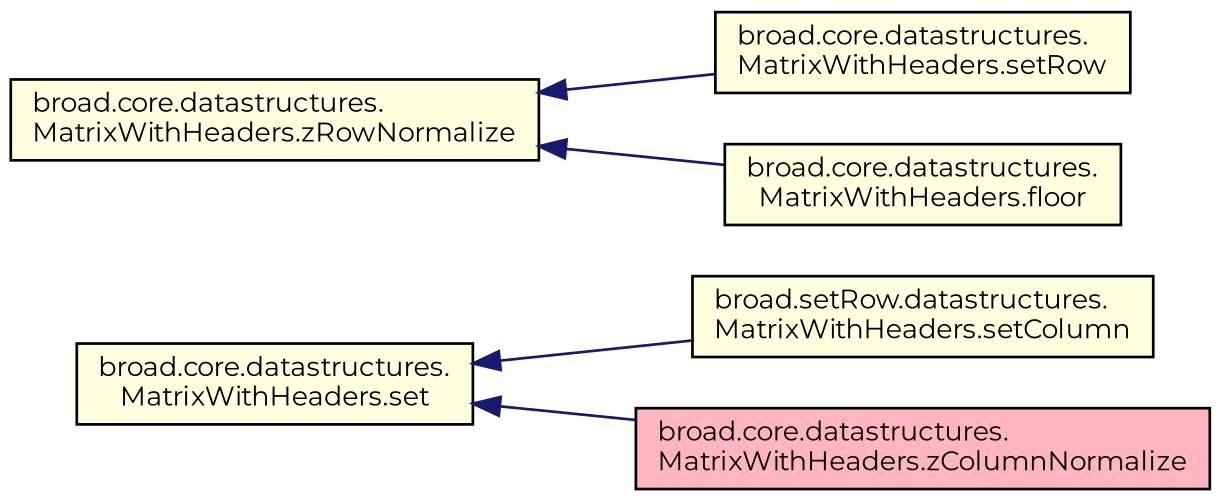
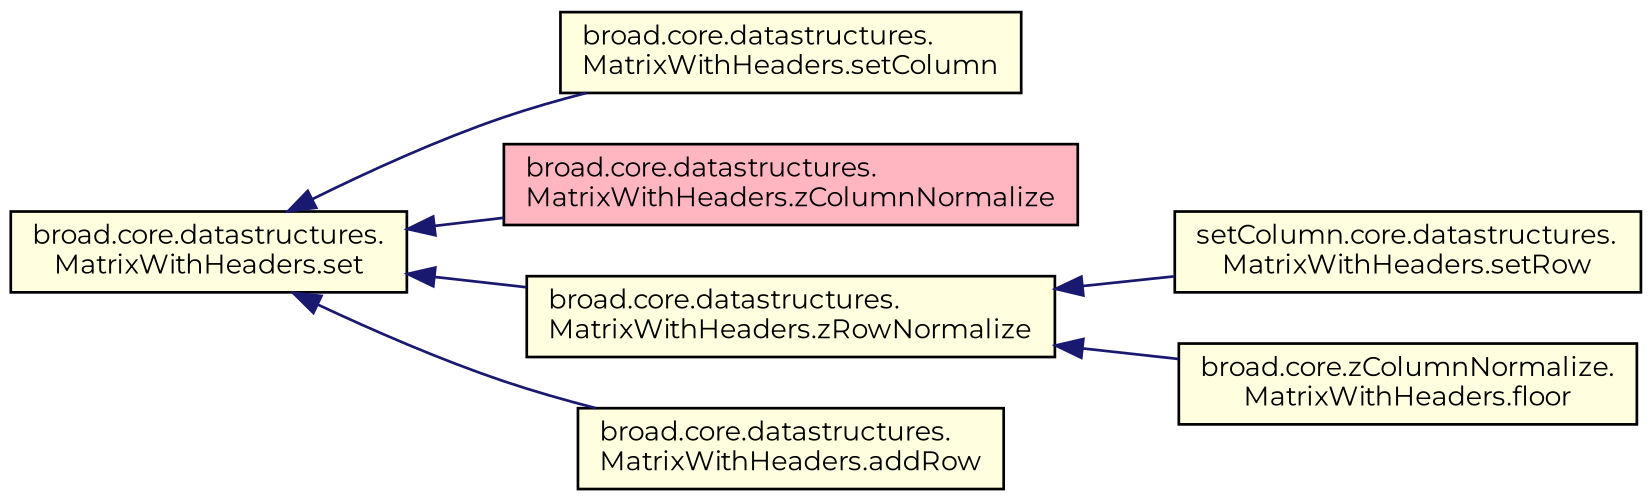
node "broad.core.datastructures. MatrixWithHeaders.setRow": label "broad.core.datastructures. MatrixWithHeaders.setRow" -> "setColumn.core.datastructures. MatrixWithHeaders.setRow"
node "broad.core.datastructures. MatrixWithHeaders.floor": label "broad.core.datastructures. MatrixWithHeaders.floor" -> "broad.core.zColumnNormalize. MatrixWithHeaders.floor"
edge "broad.core.datastructures. MatrixWithHeaders.zRowNormalize" -> "broad.core.datastructures. MatrixWithHeaders.set": added
node "broad.setRow.datastructures. MatrixWithHeaders.setColumn": label "broad.setRow.datastructures. MatrixWithHeaders.setColumn" -> "broad.core.datastructures. MatrixWithHeaders.setColumn"
node "broad.core.datastructures. MatrixWithHeaders.addRow": added
